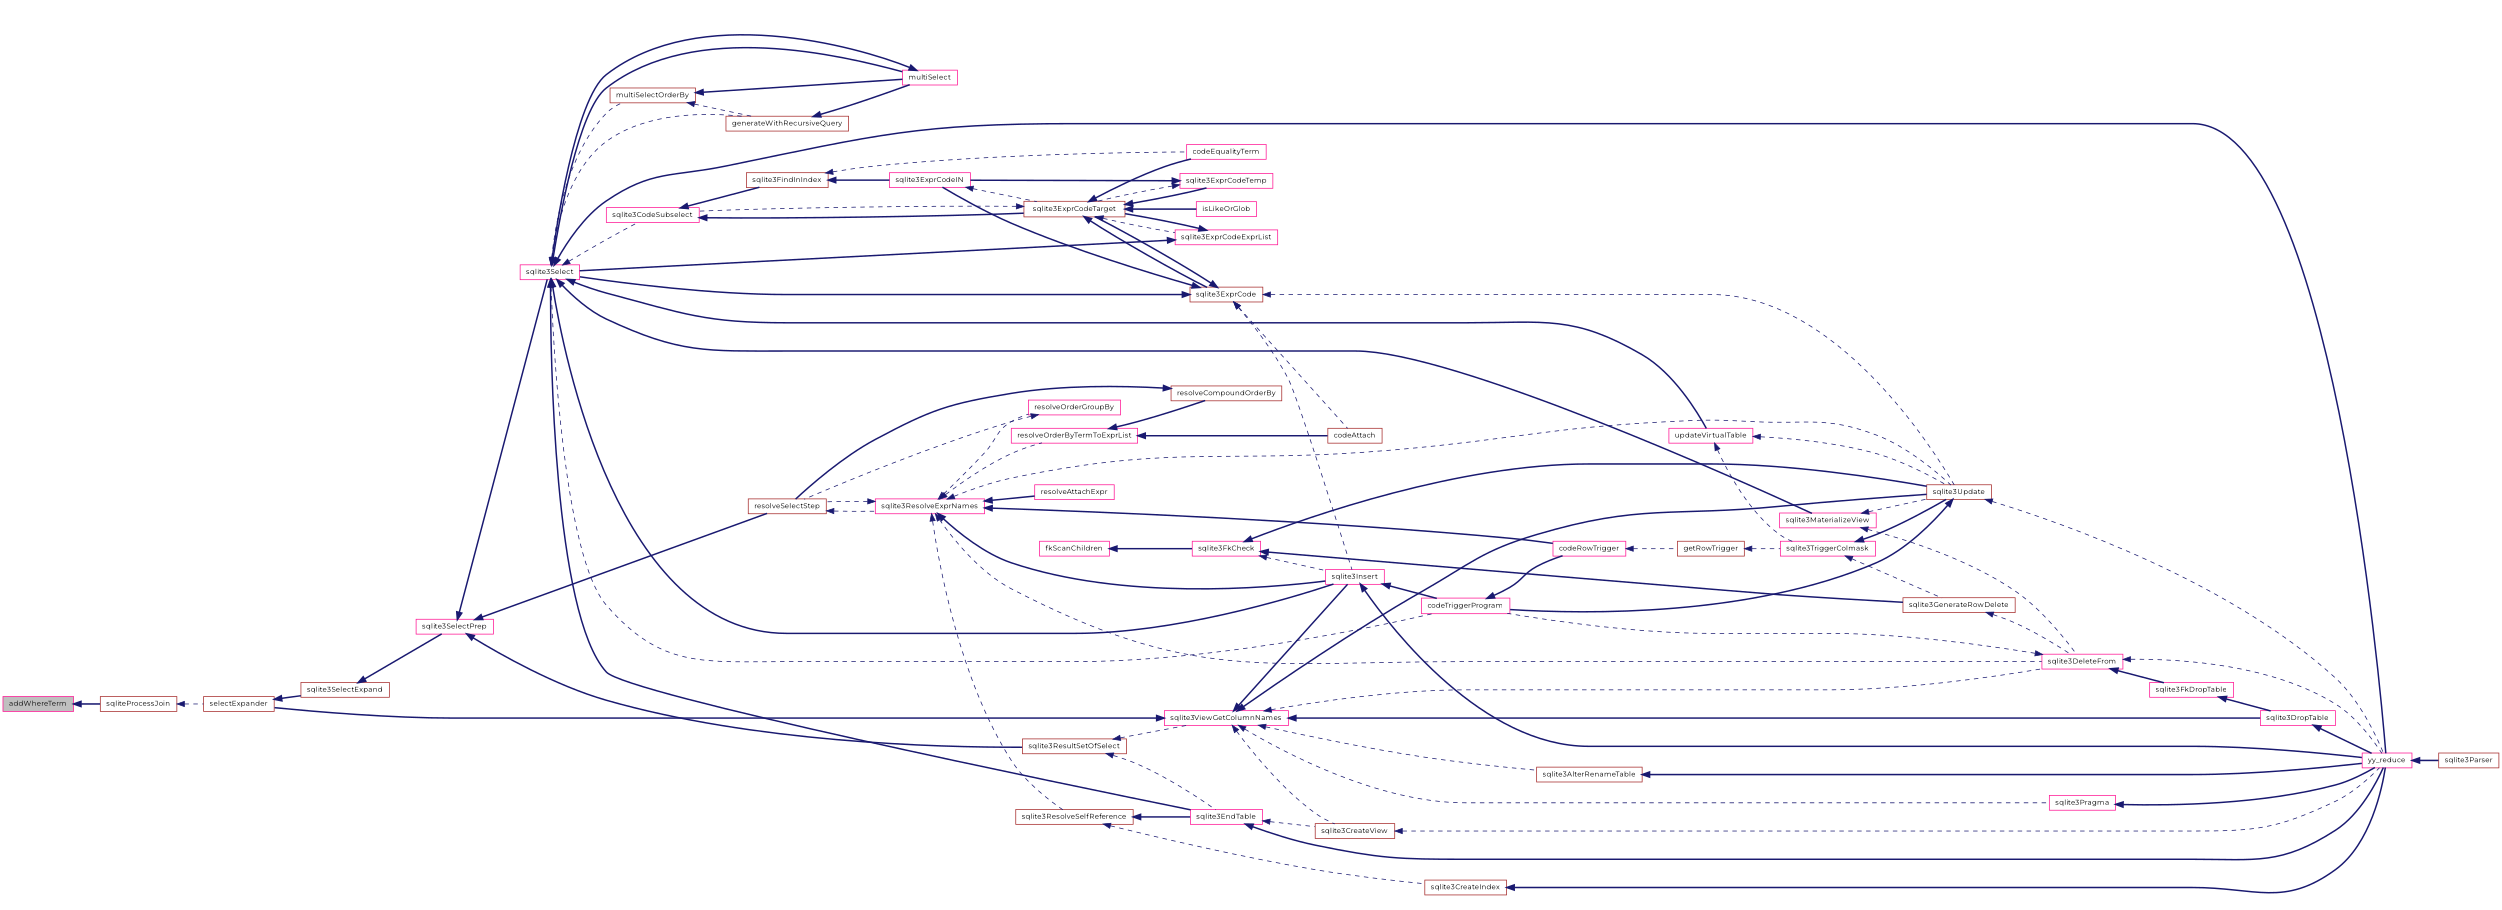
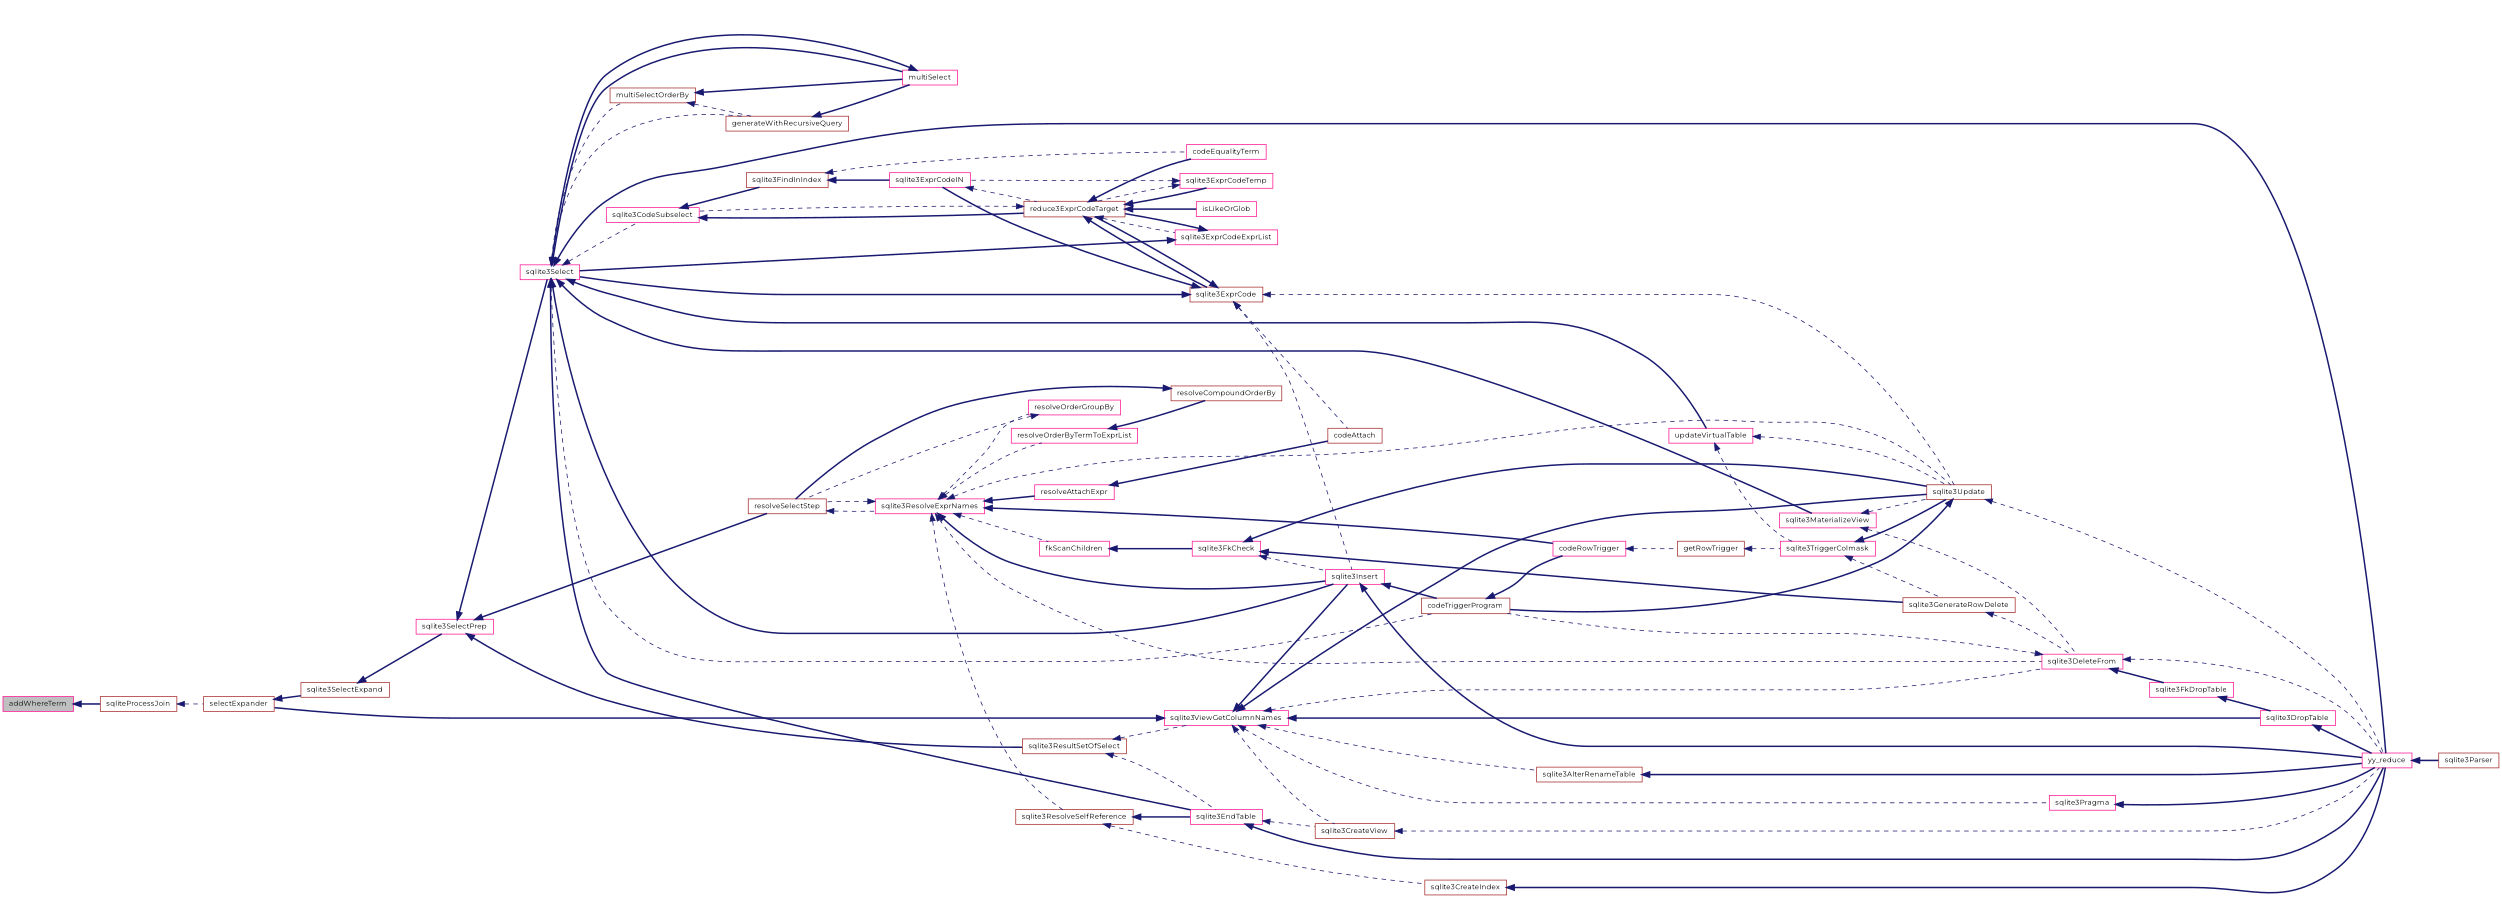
edge "sqlite3ExprCodeIN" -> "sqlite3ExprCodeTemp": style bold -> dashed
node "sqlite3ExprCodeTarget": label "sqlite3ExprCodeTarget" -> "reduce3ExprCodeTarget"
edge "codeAttach" -> "resolveOrderByTermToExprList": now "codeAttach" -> "resolveAttachExpr"
edge "fkScanChildren" -> "sqlite3ResolveExprNames": added
node "codeTriggerProgram": color deeppink -> brown
